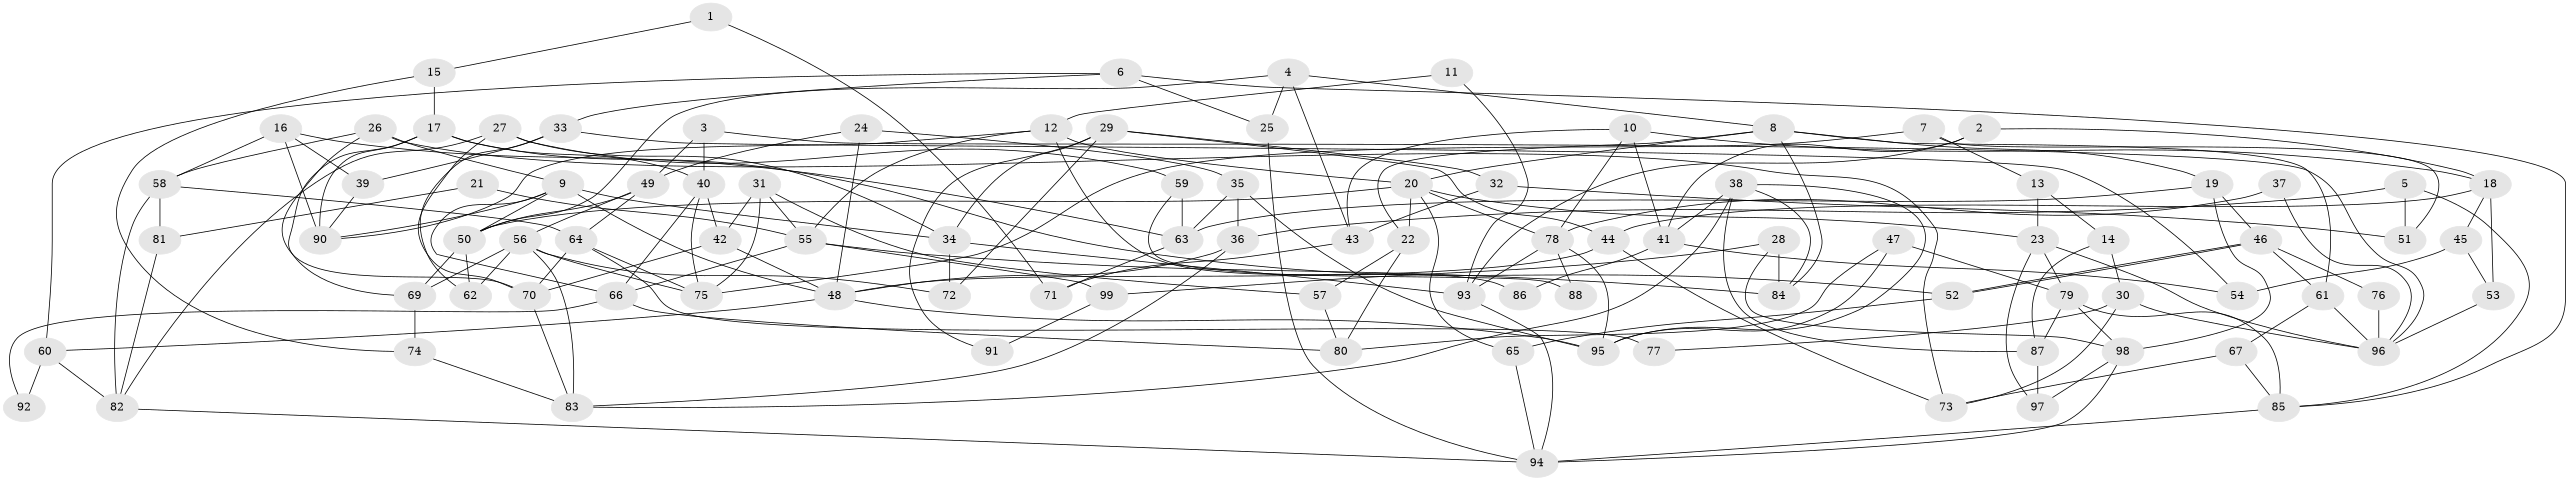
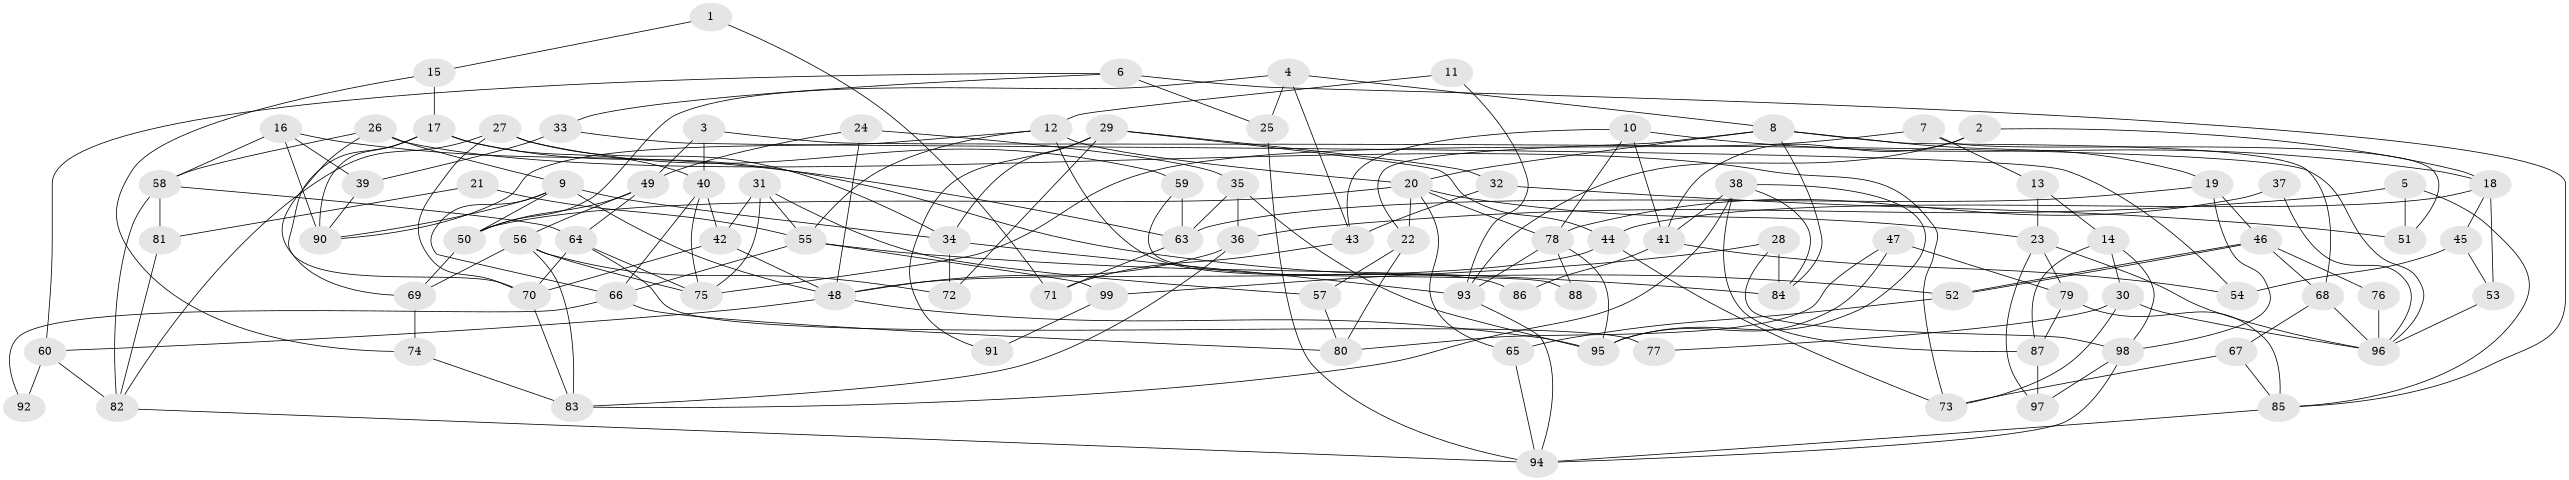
node "62": removed
node "61": label "61" -> "68"
edge "79" -- "98": now "14" -- "98"
